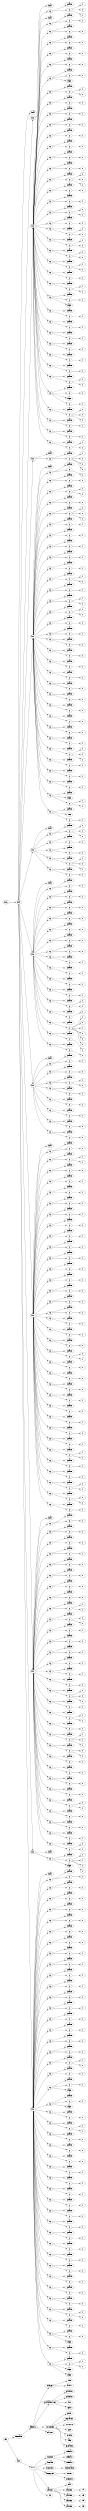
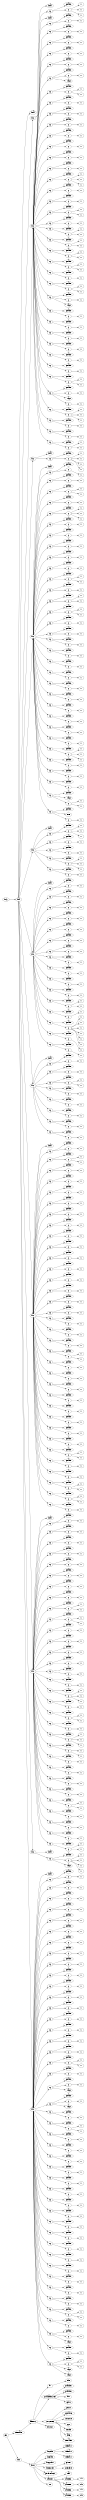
node "titleStmt": label "titleStmt" -> "div"
node "author": removed
edge "docAuthor" -> "performance": now "front" -> "performance"
